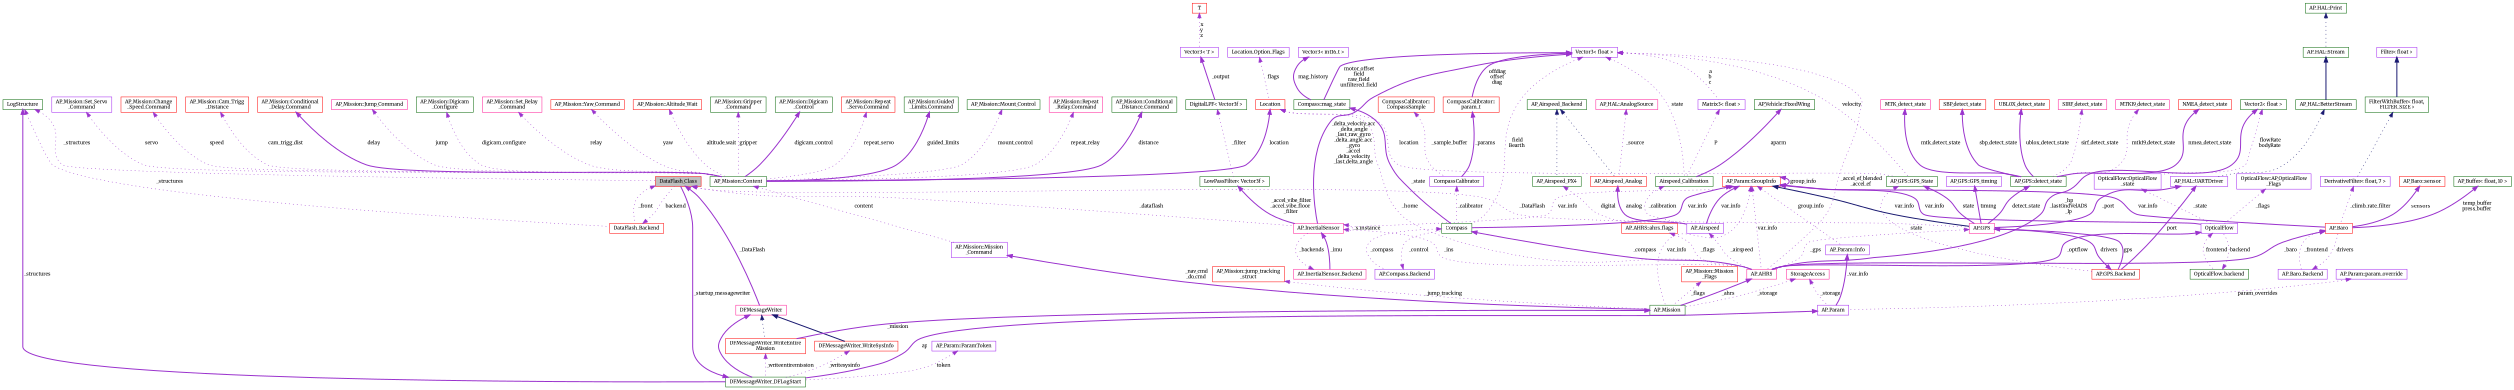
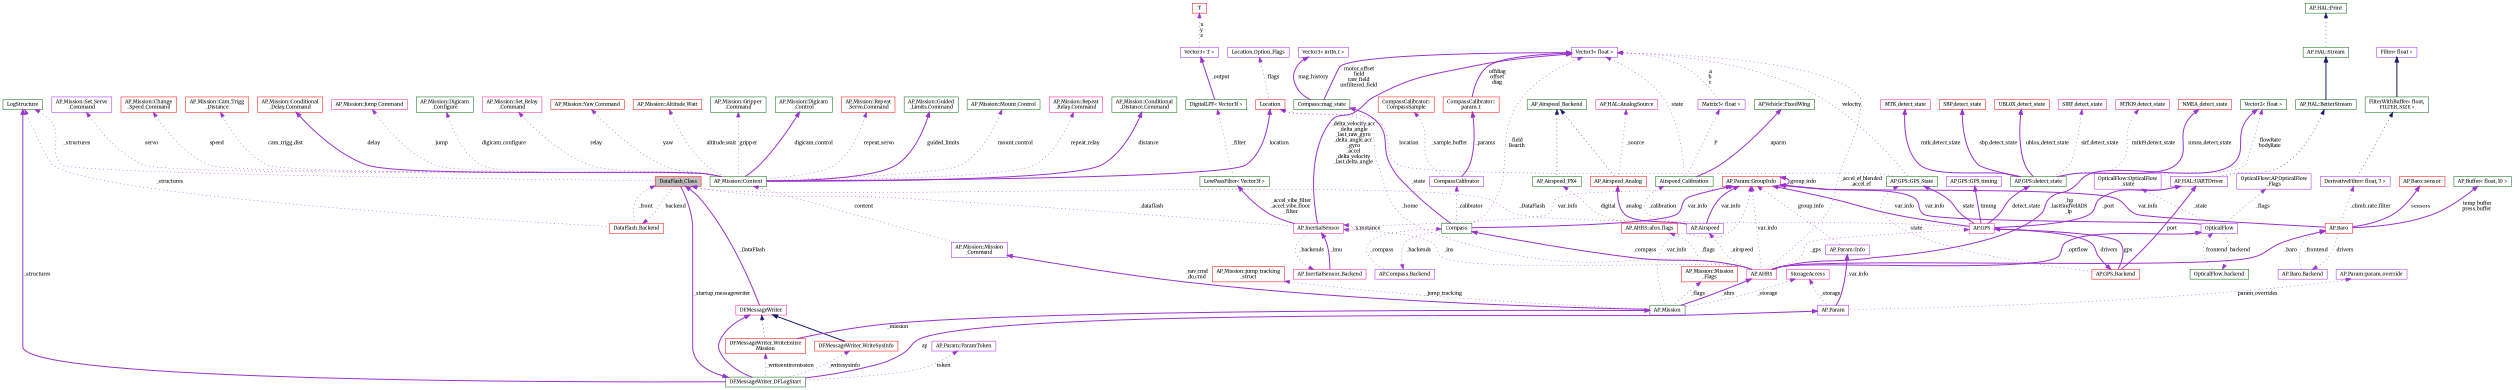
edge "AP_GPS" -> "AP_Param::GroupInfo": color midnightblue -> darkorchid3
edge "Compass" -> "AP_Compass_Backend": label " _control" -> " _backends"
